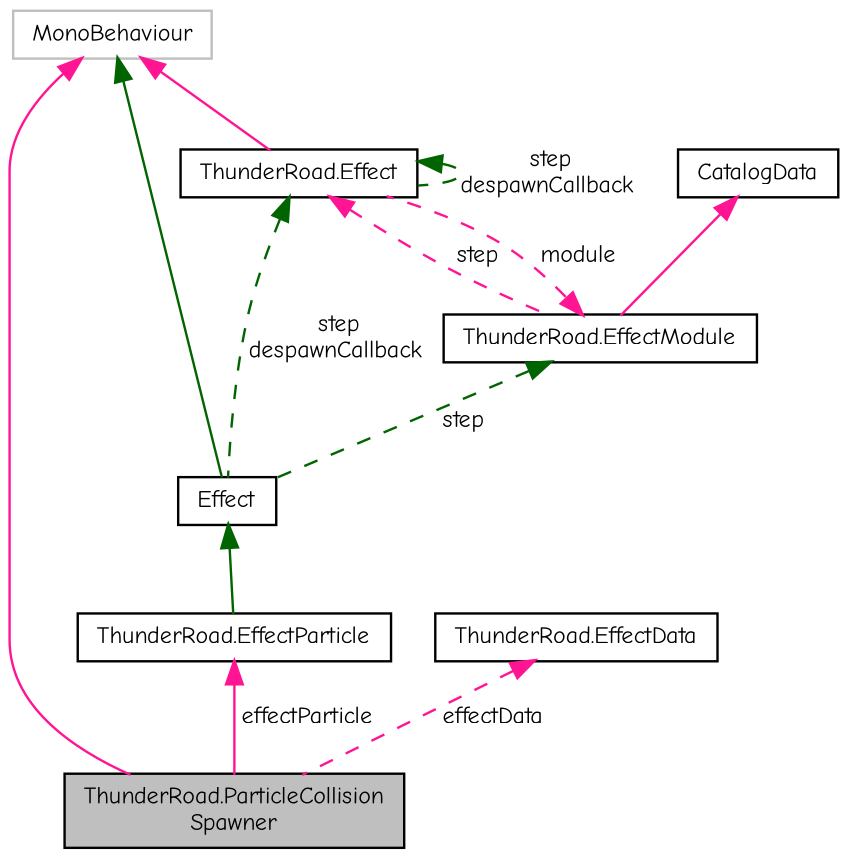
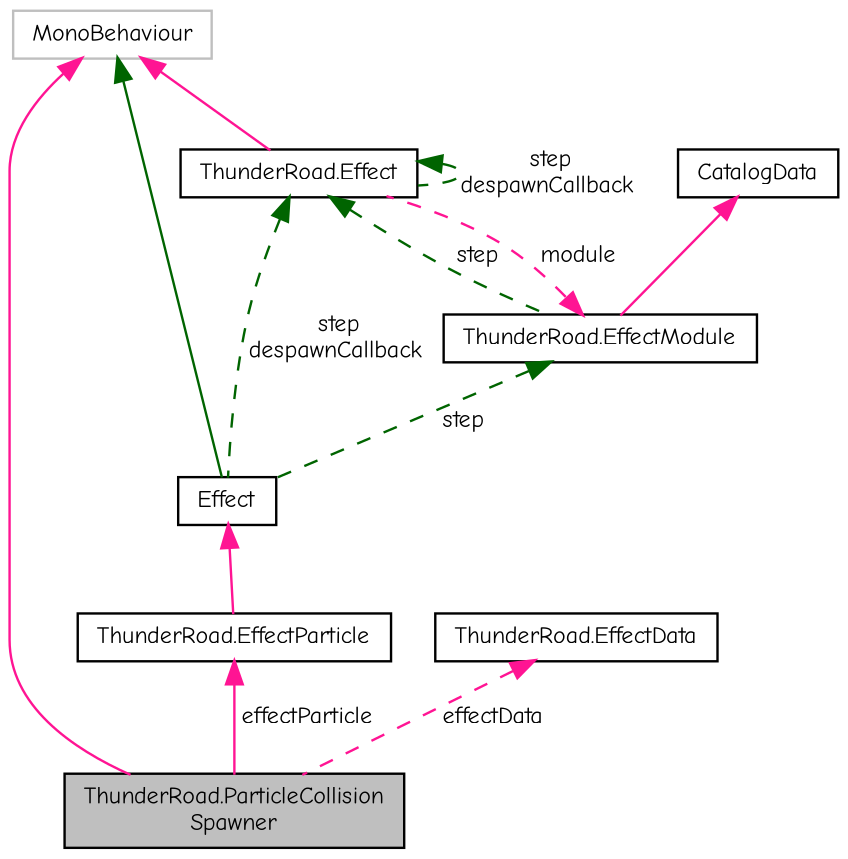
edge "ThunderRoad.EffectModule" -> "ThunderRoad.Effect": color deeppink -> darkgreen
edge "ThunderRoad.EffectParticle" -> "Effect": color darkgreen -> deeppink
